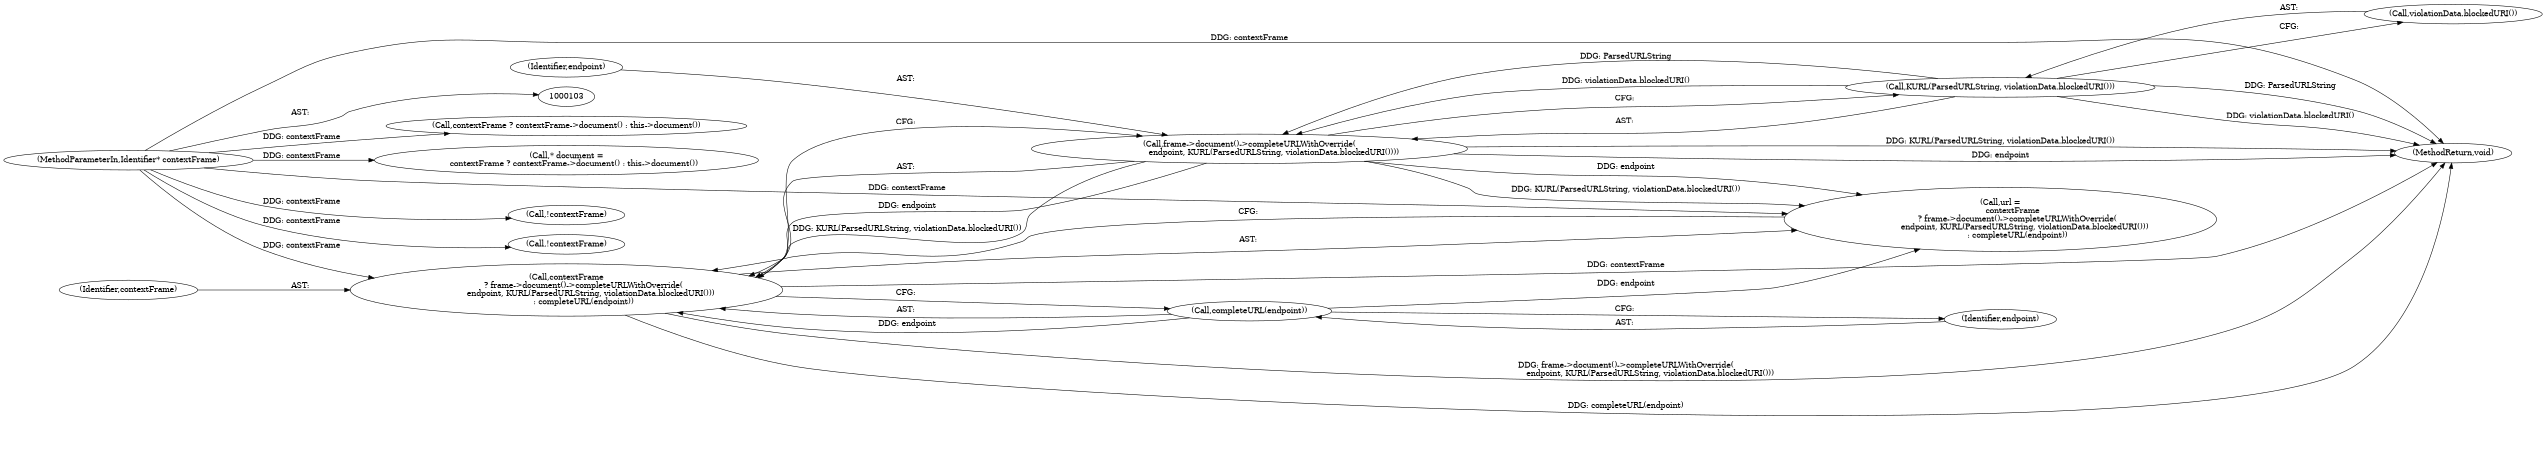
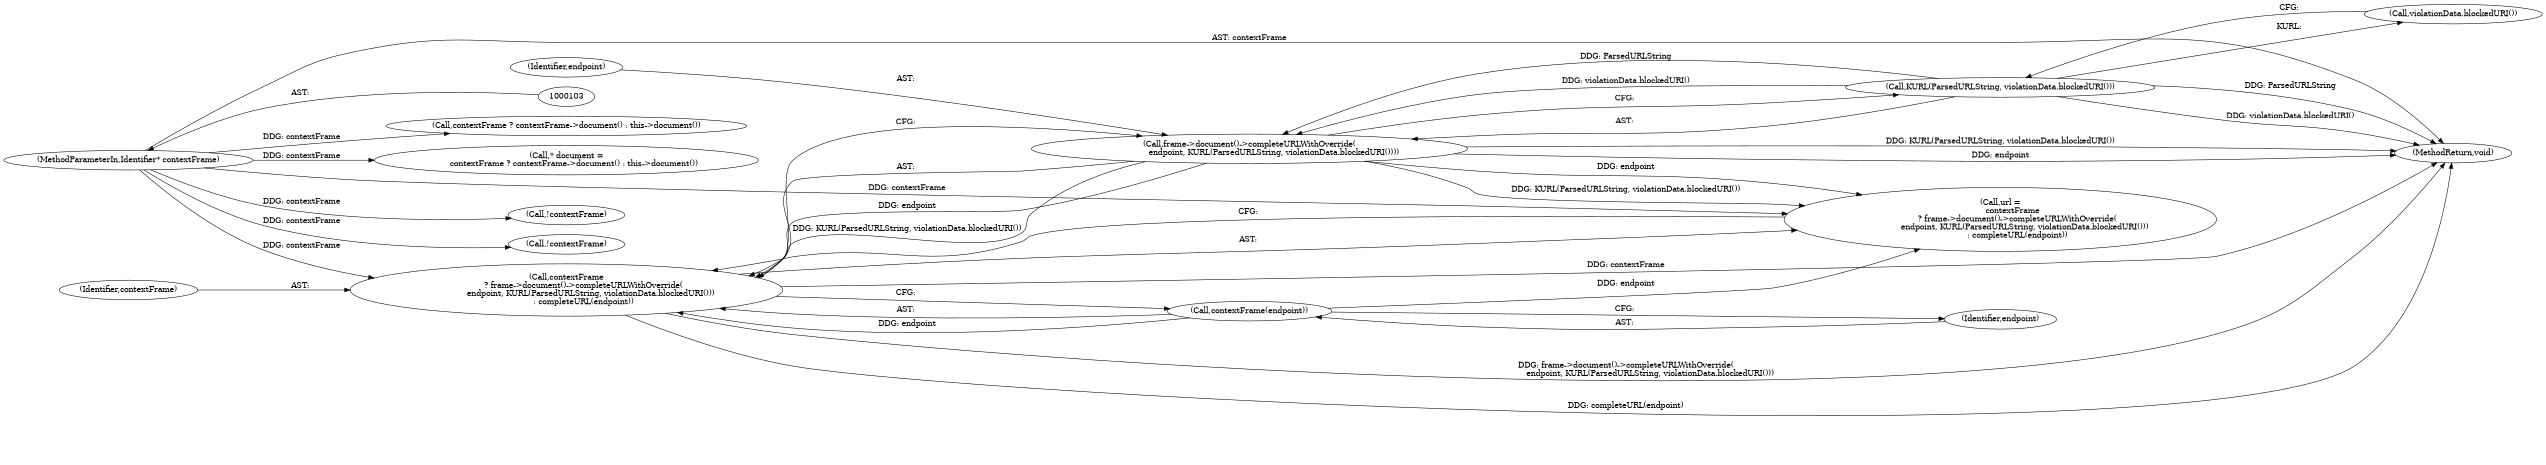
edge "(Call,violationData.blockedURI())" -> "(Call,KURL(ParsedURLString, violationData.blockedURI()))": label "AST: " -> "CFG: "
edge "(Call,KURL(ParsedURLString, violationData.blockedURI()))" -> "(Call,violationData.blockedURI())": label "CFG: " -> "KURL: "
edge "(MethodParameterIn,Identifier* contextFrame)" -> "(MethodReturn,void)": label "DDG: contextFrame" -> "AST: contextFrame"
edge "(MethodParameterIn,Identifier* contextFrame)" -> "1000103": reversed
node "(Call,completeURL(endpoint))": label "(Call,completeURL(endpoint))" -> "(Call,contextFrame(endpoint))"
